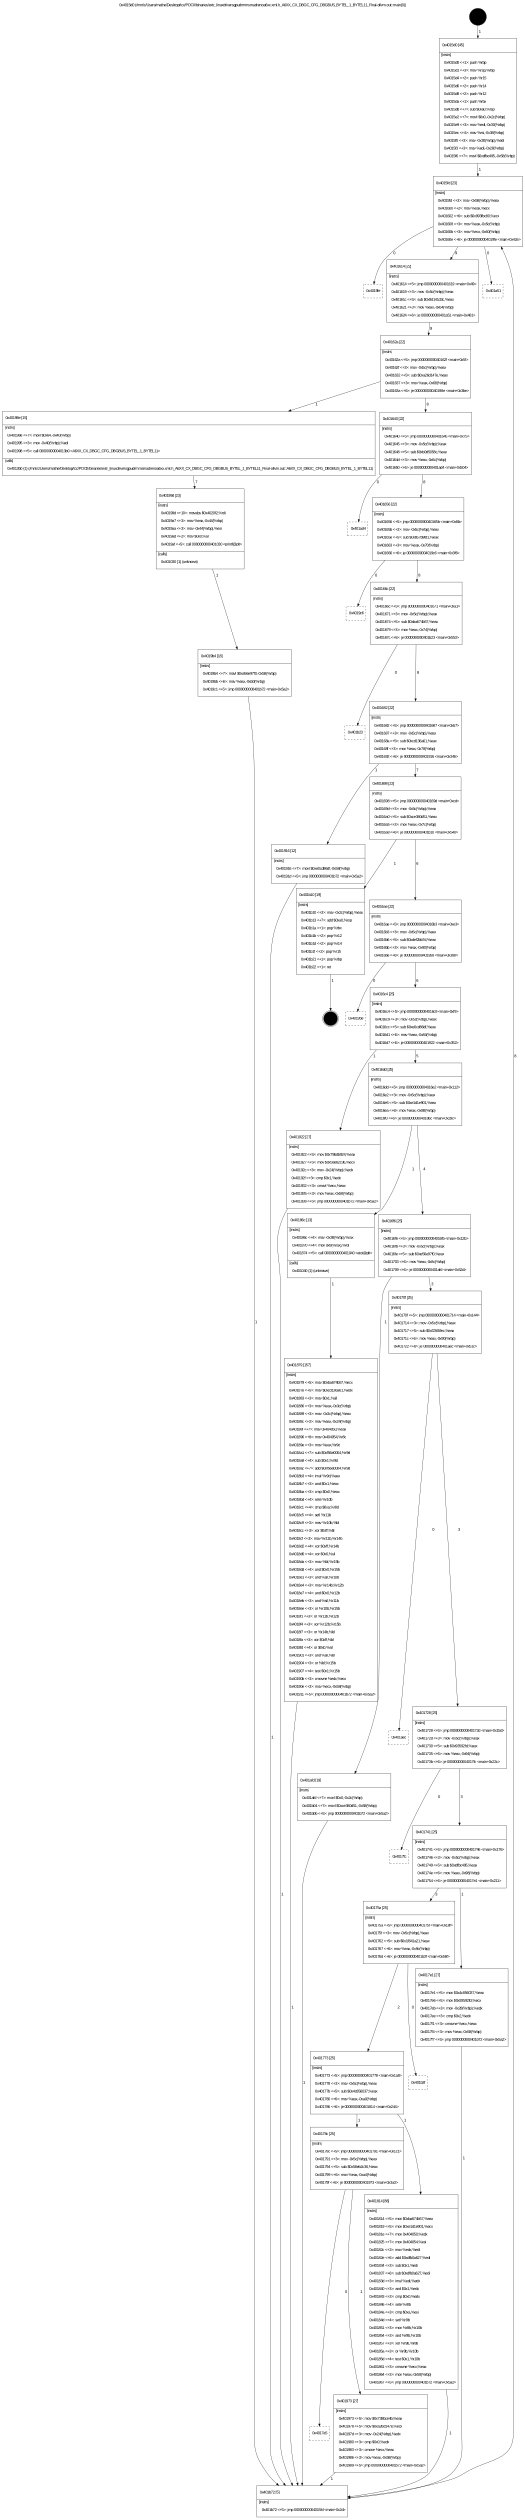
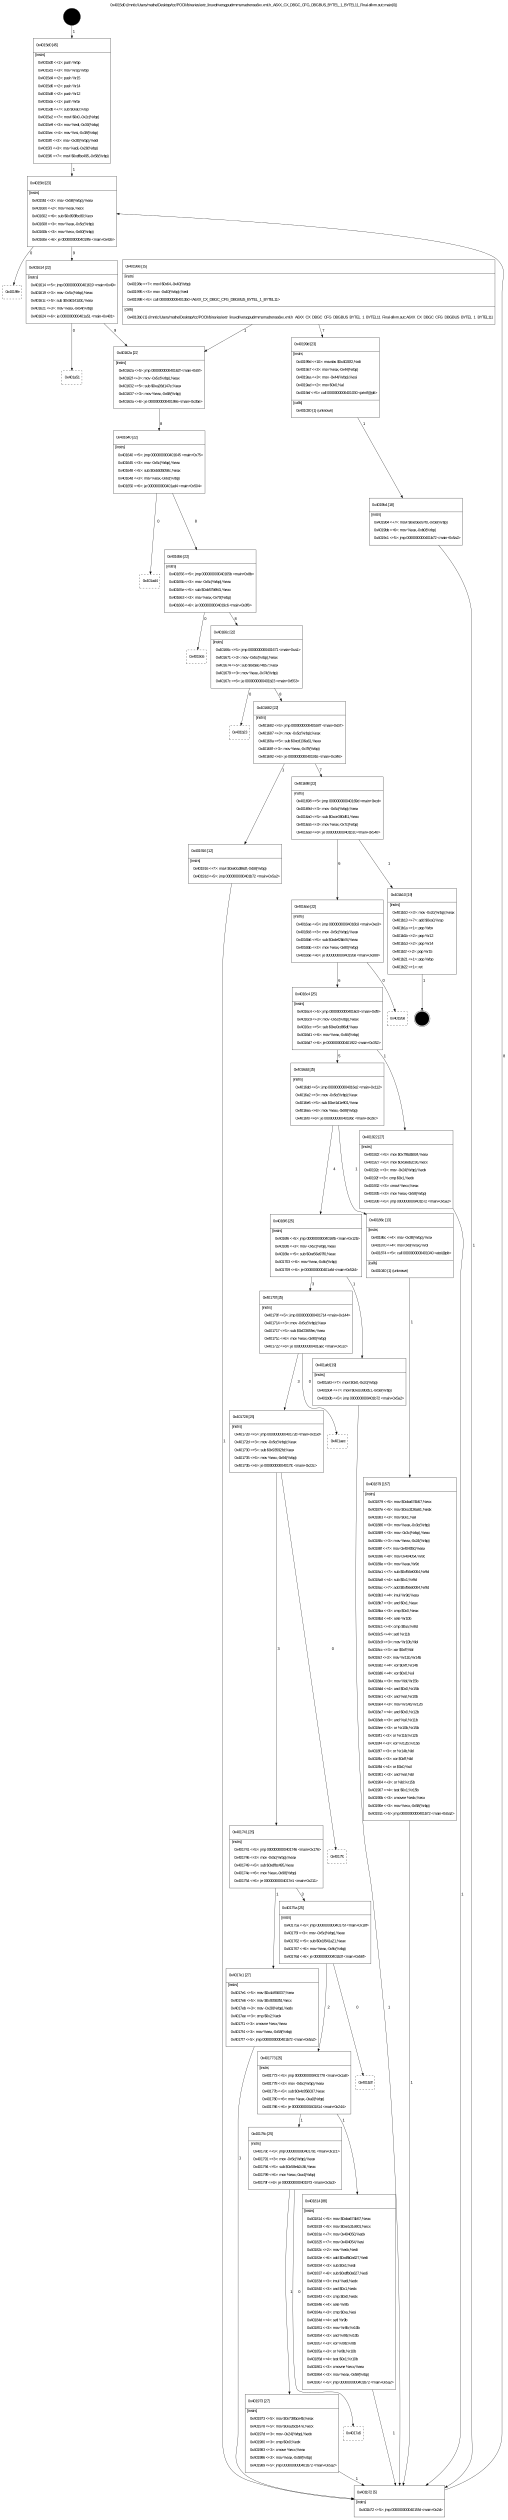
edge "0x4015fd [23]" -> "0x401a51": now "0x401614 [22]" -> "0x401a51"
edge "0x40162a [22]" -> "0x40198e [15]": reversed
